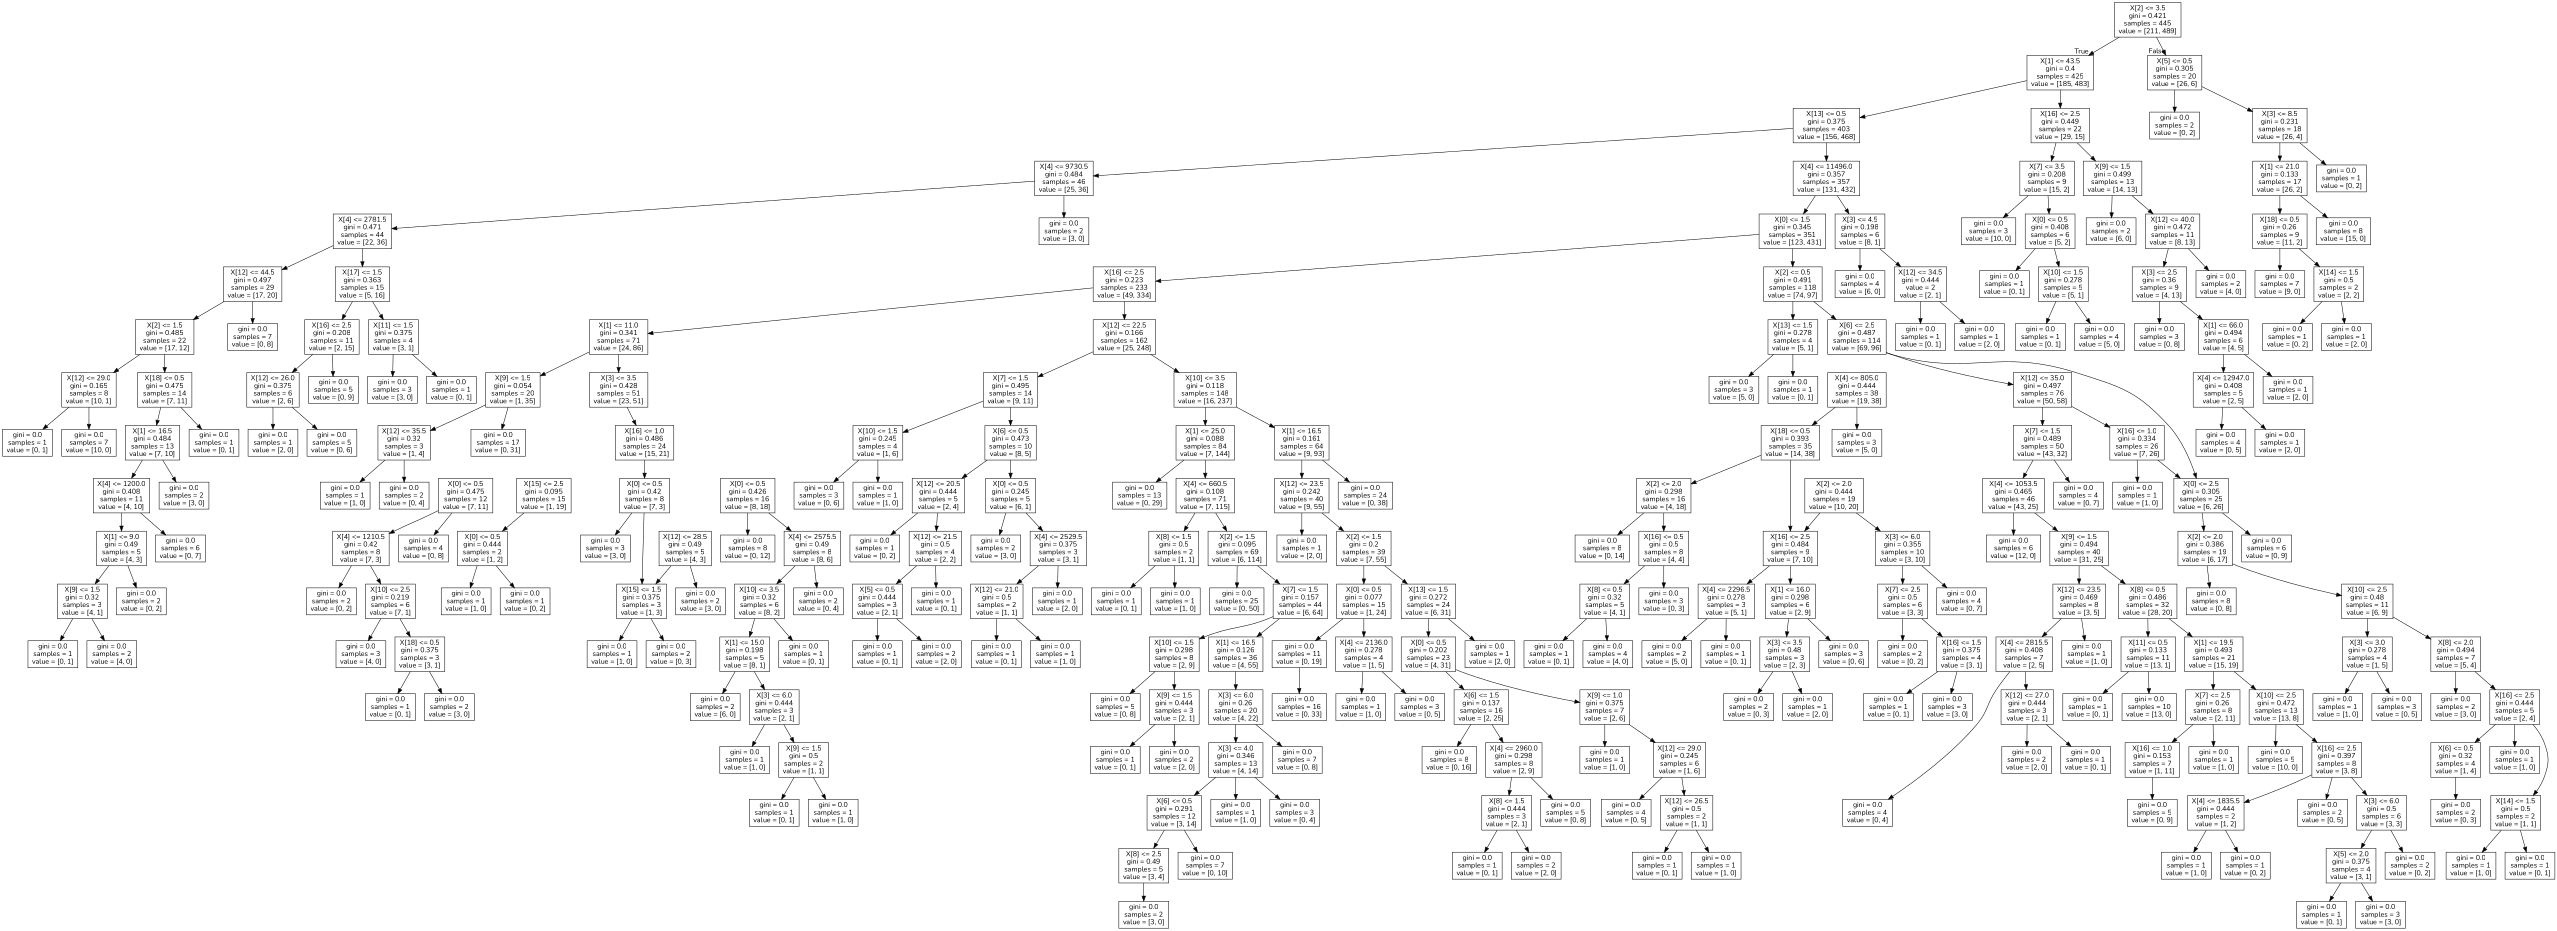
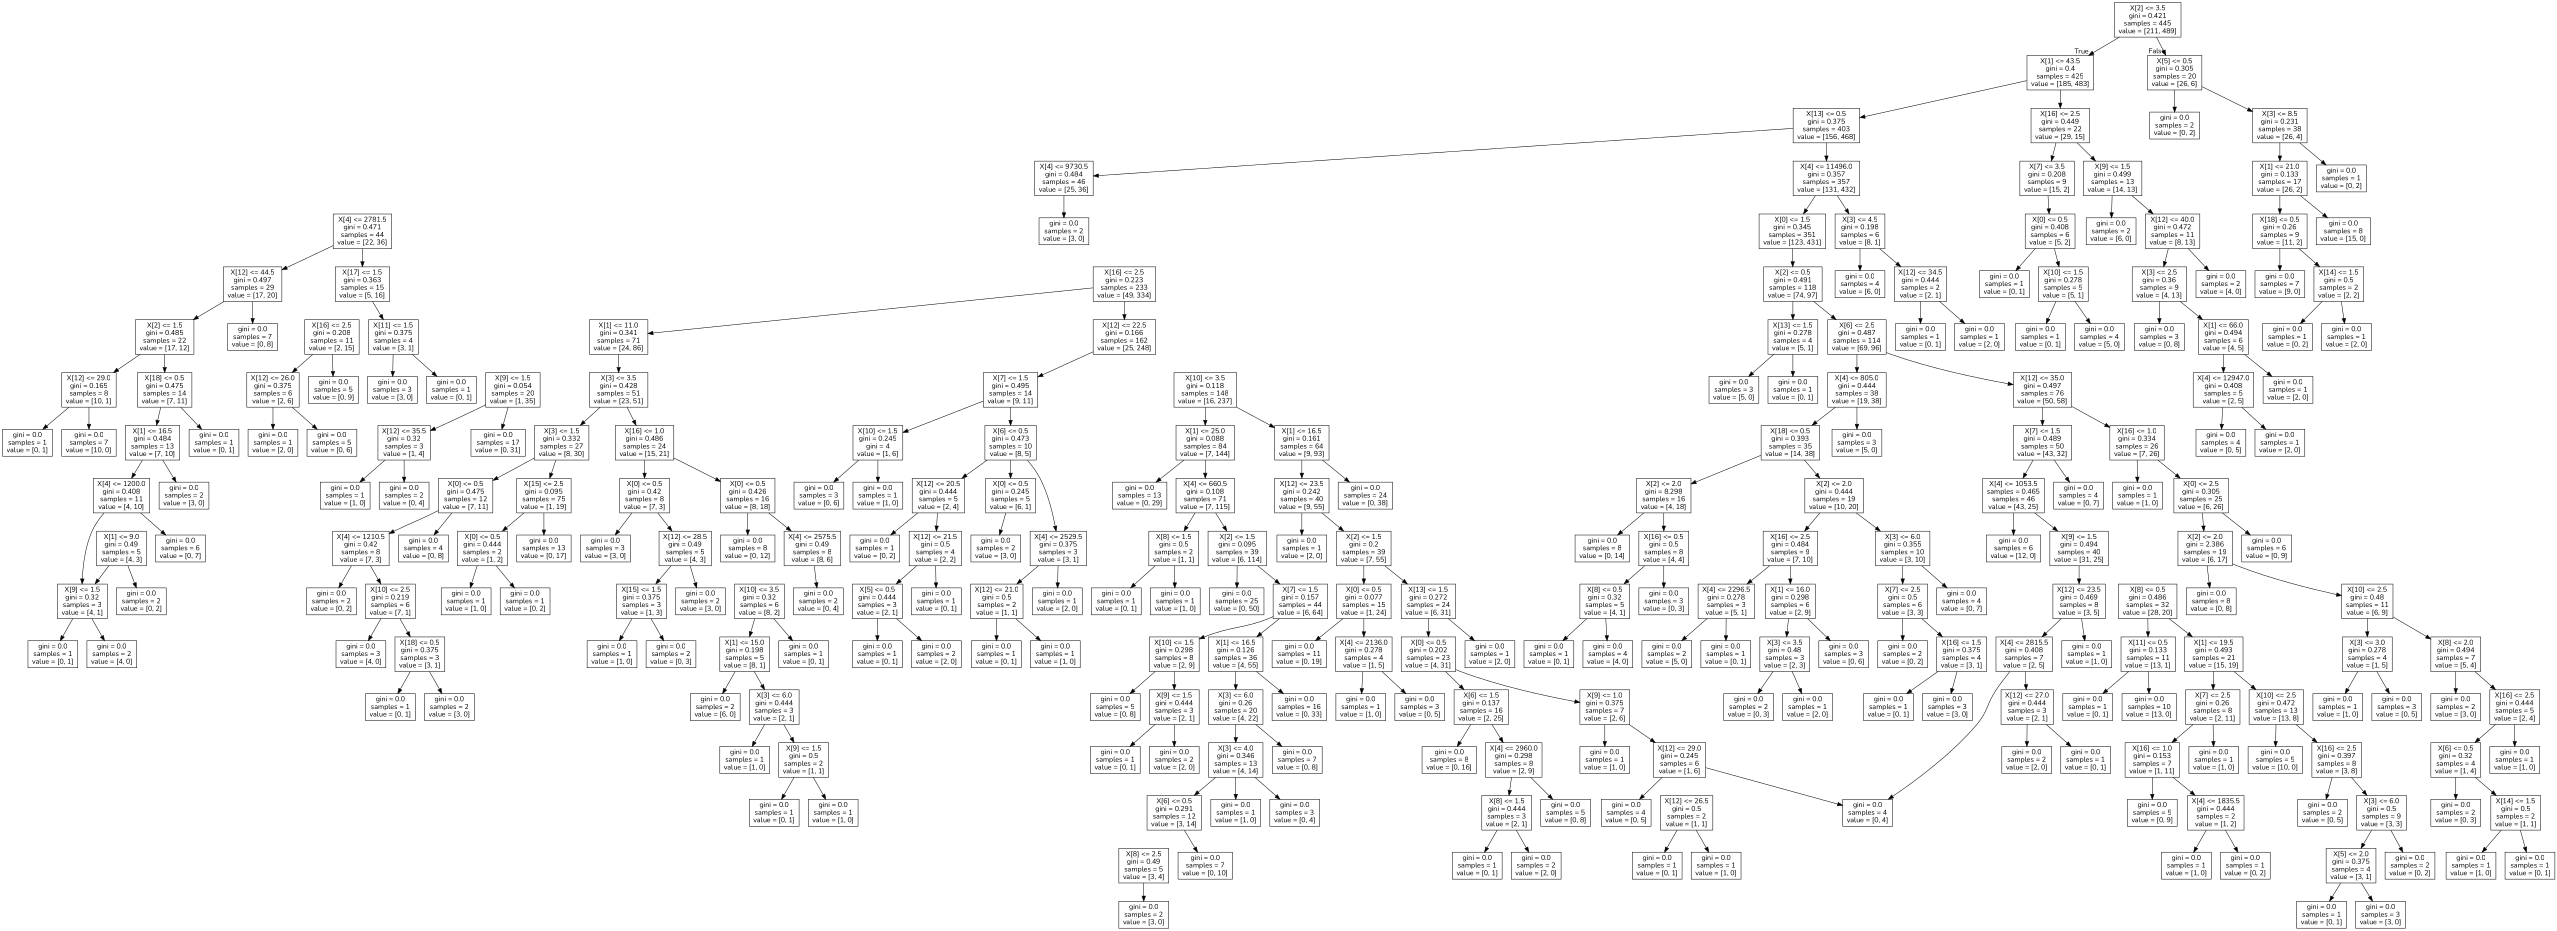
node "X[3] <= 8.5 gini = 0.231 samples = 18 value = [26, 4]": label "X[3] <= 8.5 gini = 0.231 samples = 18 value = [26, 4]" -> "X[3] <= 8.5 gini = 0.231 samples = 38 value = [26, 4]"
edge "X[4] <= 9730.5 gini = 0.484 samples = 46 value = [25, 36]" -> "X[4] <= 2781.5 gini = 0.471 samples = 44 value = [22, 36]": removed
node "gini = 0.0 samples = 3 value = [10, 0]": removed
edge "X[0] <= 1.5 gini = 0.345 samples = 351 value = [123, 431]" -> "X[16] <= 2.5 gini = 0.223 samples = 233 value = [49, 334]": removed
node "X[12] <= 34.5 gini = 0.444 value = 2 value = [2, 1]": label "X[12] <= 34.5 gini = 0.444 value = 2 value = [2, 1]" -> "X[12] <= 34.5 gini = 0.444 samples = 2 value = [2, 1]"
edge "X[17] <= 1.5 gini = 0.363 samples = 15 value = [5, 16]" -> "X[16] <= 2.5 gini = 0.208 samples = 11 value = [2, 15]": removed
edge "X[12] <= 22.5 gini = 0.166 samples = 162 value = [25, 248]" -> "X[10] <= 3.5 gini = 0.118 samples = 148 value = [16, 237]": removed
edge "X[1] <= 11.0 gini = 0.341 samples = 71 value = [24, 86]" -> "X[9] <= 1.5 gini = 0.054 samples = 20 value = [1, 35]": removed
edge "X[6] <= 2.5 gini = 0.487 samples = 114 value = [69, 96]" -> "X[0] <= 2.5 gini = 0.305 samples = 25 value = [6, 26]": now "X[6] <= 2.5 gini = 0.487 samples = 114 value = [69, 96]" -> "X[4] <= 805.0 gini = 0.444 samples = 38 value = [19, 38]"
node "X[3] <= 1.5 gini = 0.332 samples = 27 value = [8, 30]": added
node "X[10] <= 1.5 gini = 0.245 samples = 4 value = [1, 6]": label "X[10] <= 1.5 gini = 0.245 samples = 4 value = [1, 6]" -> "X[10] <= 1.5 gini = 0.245 gini = 4 value = [1, 6]"
edge "X[16] <= 1.0 gini = 0.486 samples = 24 value = [15, 21]" -> "X[0] <= 0.5 gini = 0.426 samples = 16 value = [8, 18]": added
edge "X[18] <= 0.5 gini = 0.393 samples = 35 value = [14, 38]" -> "X[16] <= 2.5 gini = 0.484 samples = 9 value = [7, 10]": now "X[18] <= 0.5 gini = 0.393 samples = 35 value = [14, 38]" -> "X[2] <= 2.0 gini = 0.444 samples = 19 value = [10, 20]"
node "X[15] <= 2.5 gini = 0.095 samples = 15 value = [1, 19]": label "X[15] <= 2.5 gini = 0.095 samples = 15 value = [1, 19]" -> "X[15] <= 2.5 gini = 0.095 samples = 75 value = [1, 19]"
node "X[2] <= 2.0 gini = 0.298 samples = 16 value = [4, 18]": label "X[2] <= 2.0 gini = 0.298 samples = 16 value = [4, 18]" -> "X[2] <= 2.0 gini = 8.298 samples = 16 value = [4, 18]"
node "X[4] <= 1053.5 gini = 0.465 samples = 46 value = [43, 25]": label "X[4] <= 1053.5 gini = 0.465 samples = 46 value = [43, 25]" -> "X[4] <= 1053.5 samples = 0.465 samples = 46 value = [43, 25]"
edge "X[4] <= 1200.0 gini = 0.408 samples = 11 value = [4, 10]" -> "X[1] <= 9.0 gini = 0.49 samples = 5 value = [4, 3]": now "X[4] <= 1200.0 gini = 0.408 samples = 11 value = [4, 10]" -> "X[9] <= 1.5 gini = 0.32 samples = 3 value = [4, 1]"
edge "X[0] <= 0.5 gini = 0.245 samples = 5 value = [6, 1]" -> "X[4] <= 2529.5 gini = 0.375 samples = 3 value = [3, 1]": now "X[6] <= 0.5 gini = 0.473 samples = 10 value = [8, 5]" -> "X[4] <= 2529.5 gini = 0.375 samples = 3 value = [3, 1]"
edge "X[0] <= 0.5 gini = 0.42 samples = 8 value = [7, 3]" -> "X[15] <= 1.5 gini = 0.375 samples = 3 value = [1, 3]": now "X[0] <= 0.5 gini = 0.42 samples = 8 value = [7, 3]" -> "X[12] <= 28.5 gini = 0.49 samples = 5 value = [4, 3]"
node "gini = 0.0 samples = 13 value = [0, 17]": added
node "X[2] <= 1.5 gini = 0.095 samples = 69 value = [6, 114]": label "X[2] <= 1.5 gini = 0.095 samples = 69 value = [6, 114]" -> "X[2] <= 1.5 gini = 0.095 samples = 39 value = [6, 114]"
node "X[2] <= 2.0 gini = 0.386 samples = 19 value = [6, 17]": label "X[2] <= 2.0 gini = 0.386 samples = 19 value = [6, 17]" -> "X[2] <= 2.0 gini = 2.386 samples = 19 value = [6, 17]"
edge "X[4] <= 2575.5 gini = 0.49 samples = 8 value = [8, 6]" -> "X[10] <= 3.5 gini = 0.32 samples = 6 value = [8, 2]": removed
edge "X[9] <= 1.5 gini = 0.494 samples = 40 value = [31, 25]" -> "X[8] <= 0.5 gini = 0.486 samples = 32 value = [28, 20]": removed
edge "gini = 0.0 samples = 11 value = [0, 19]" -> "gini = 0.0 samples = 16 value = [0, 33]": now "X[1] <= 16.5 gini = 0.126 samples = 36 value = [4, 55]" -> "gini = 0.0 samples = 16 value = [0, 33]"
edge "X[16] <= 2.5 gini = 0.444 samples = 5 value = [2, 4]" -> "X[14] <= 1.5 gini = 0.5 samples = 2 value = [1, 1]": now "X[6] <= 0.5 gini = 0.32 samples = 4 value = [1, 4]" -> "X[14] <= 1.5 gini = 0.5 samples = 2 value = [1, 1]"
edge "X[12] <= 29.0 gini = 0.245 samples = 6 value = [1, 6]" -> "X[12] <= 26.5 gini = 0.5 samples = 2 value = [1, 1]": now "X[12] <= 29.0 gini = 0.245 samples = 6 value = [1, 6]" -> "gini = 0.0 samples = 4 value = [0, 4]"
edge "X[16] <= 2.5 gini = 0.397 samples = 8 value = [3, 8]" -> "X[4] <= 1835.5 gini = 0.444 samples = 2 value = [1, 2]": now "X[16] <= 1.0 gini = 0.153 samples = 7 value = [1, 11]" -> "X[4] <= 1835.5 gini = 0.444 samples = 2 value = [1, 2]"
node "X[3] <= 6.0 gini = 0.5 samples = 6 value = [3, 3]": label "X[3] <= 6.0 gini = 0.5 samples = 6 value = [3, 3]" -> "X[3] <= 6.0 gini = 0.5 samples = 9 value = [3, 3]"
edge "X[6] <= 0.5 gini = 0.291 samples = 12 value = [3, 14]" -> "X[8] <= 2.5 gini = 0.49 samples = 5 value = [3, 4]": removed
